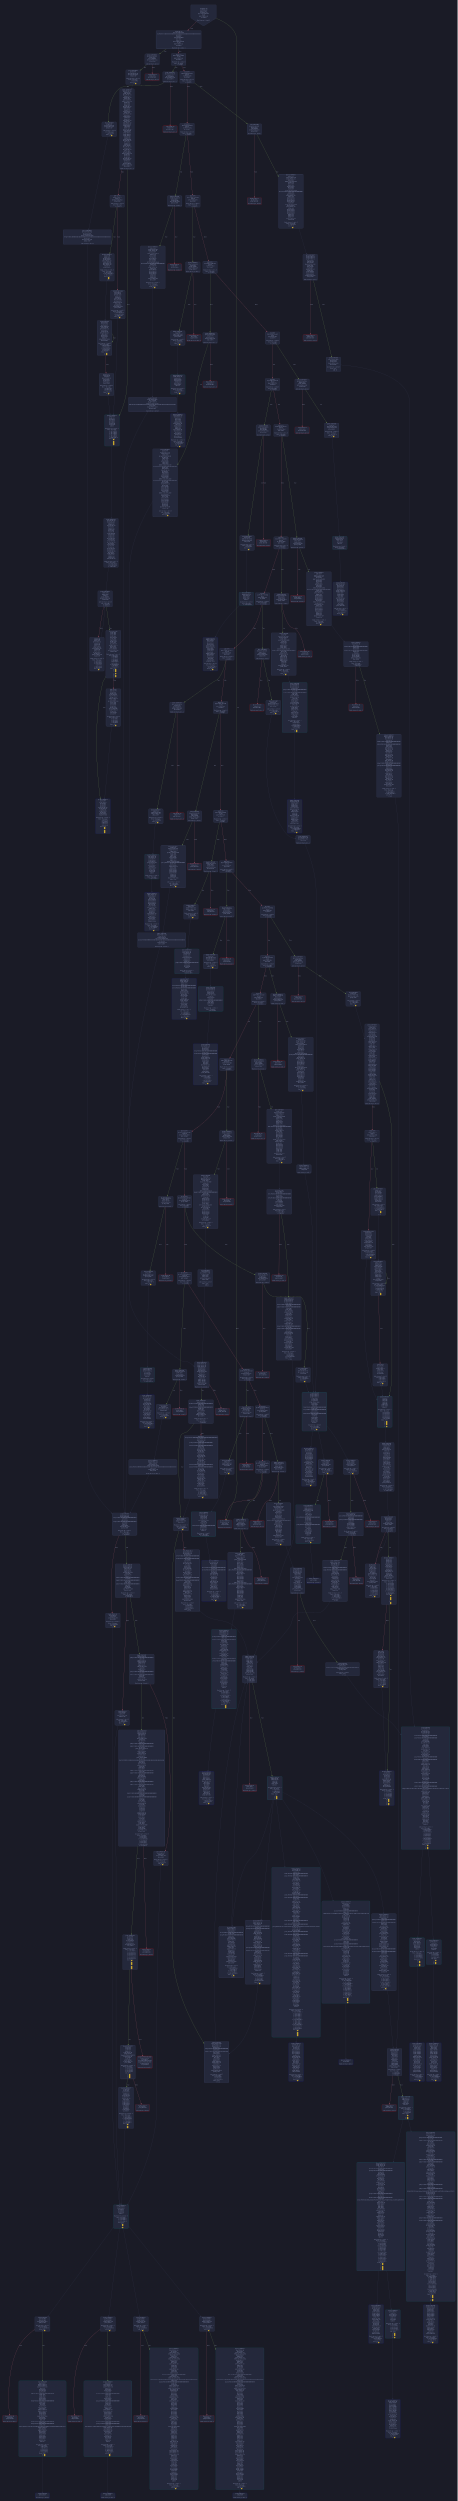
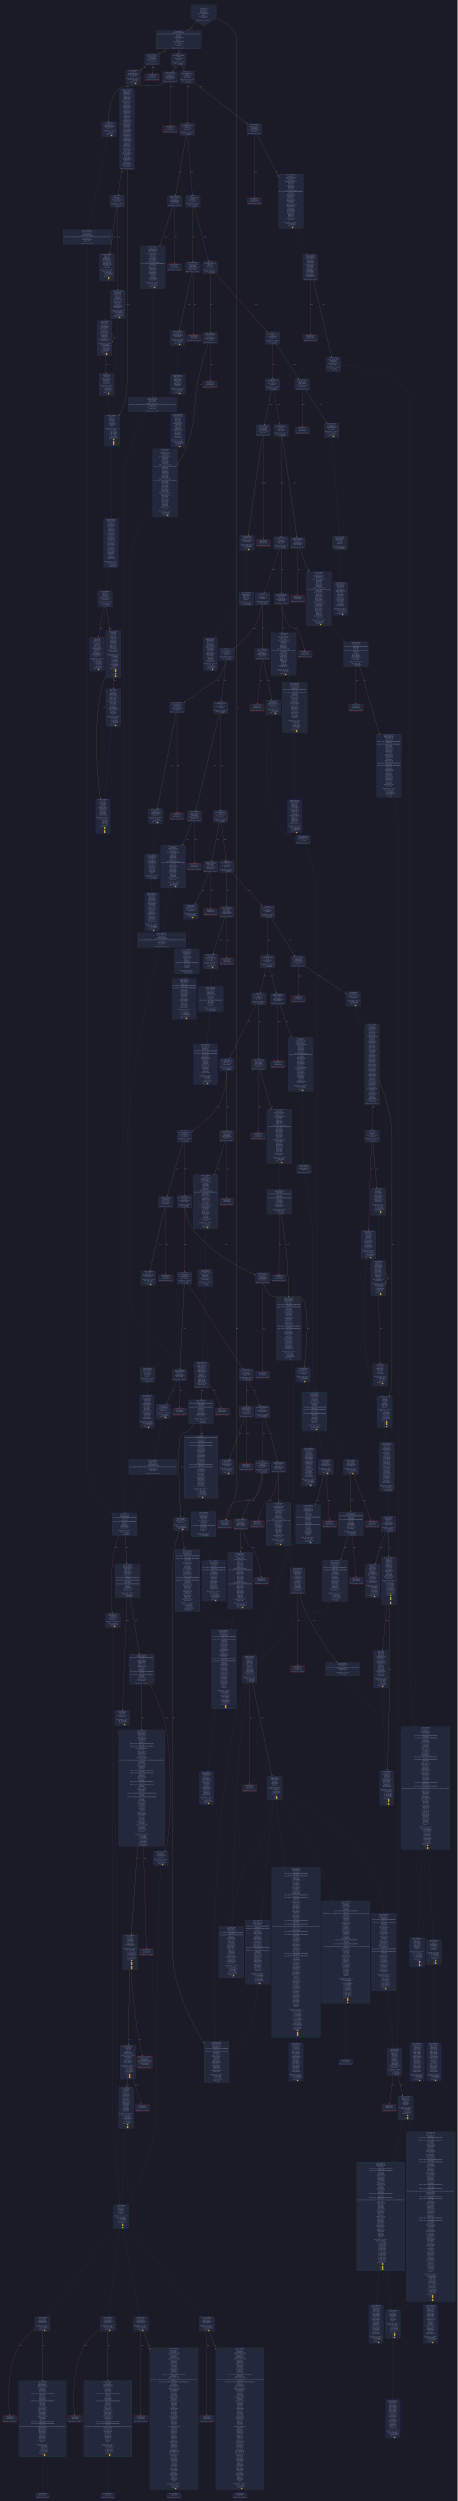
node "[0474] JUMPDEST [0475] STOP Stack size req: 0, sizeΔ: 0": removed
node "[07ac] JUMPDEST [07ad] STOP Stack size req: 0, sizeΔ: 0": added
